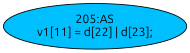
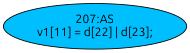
node "205:AS v1[11] = d[22] | d[23];": label "205:AS v1[11] = d[22] | d[23];" -> "207:AS v1[11] = d[22] | d[23];"
